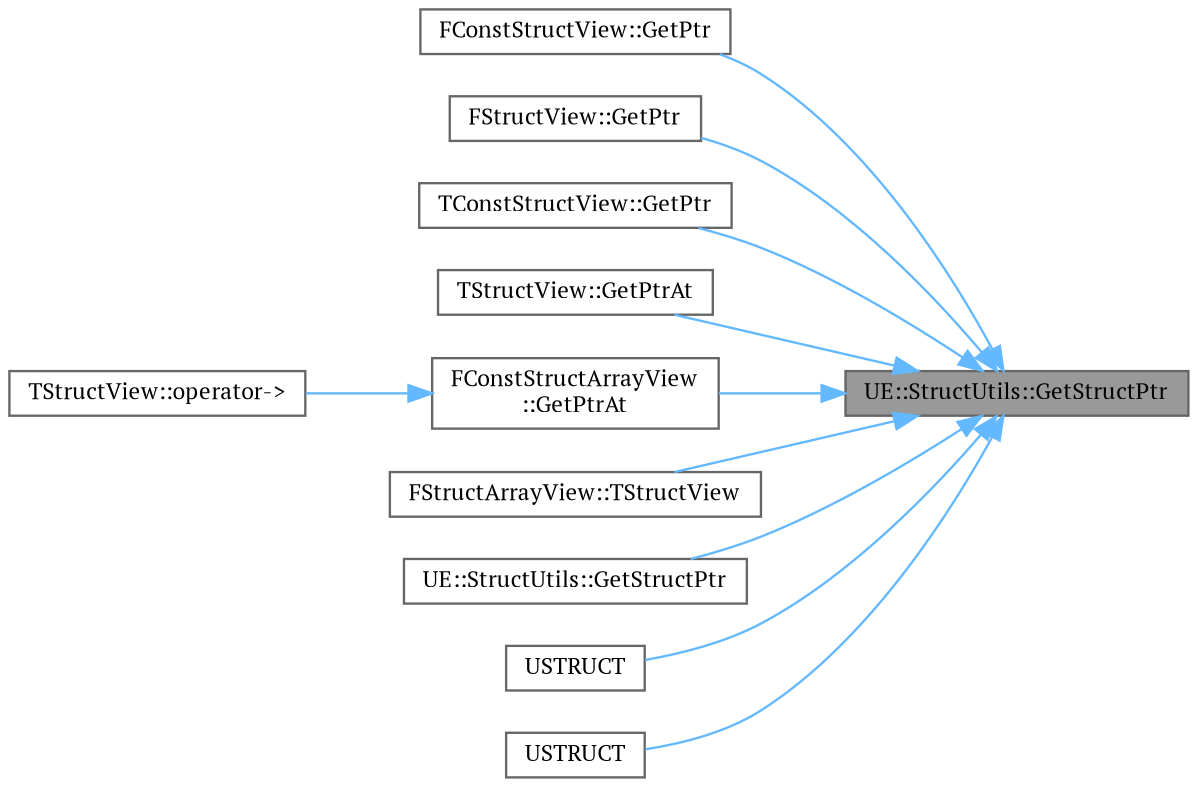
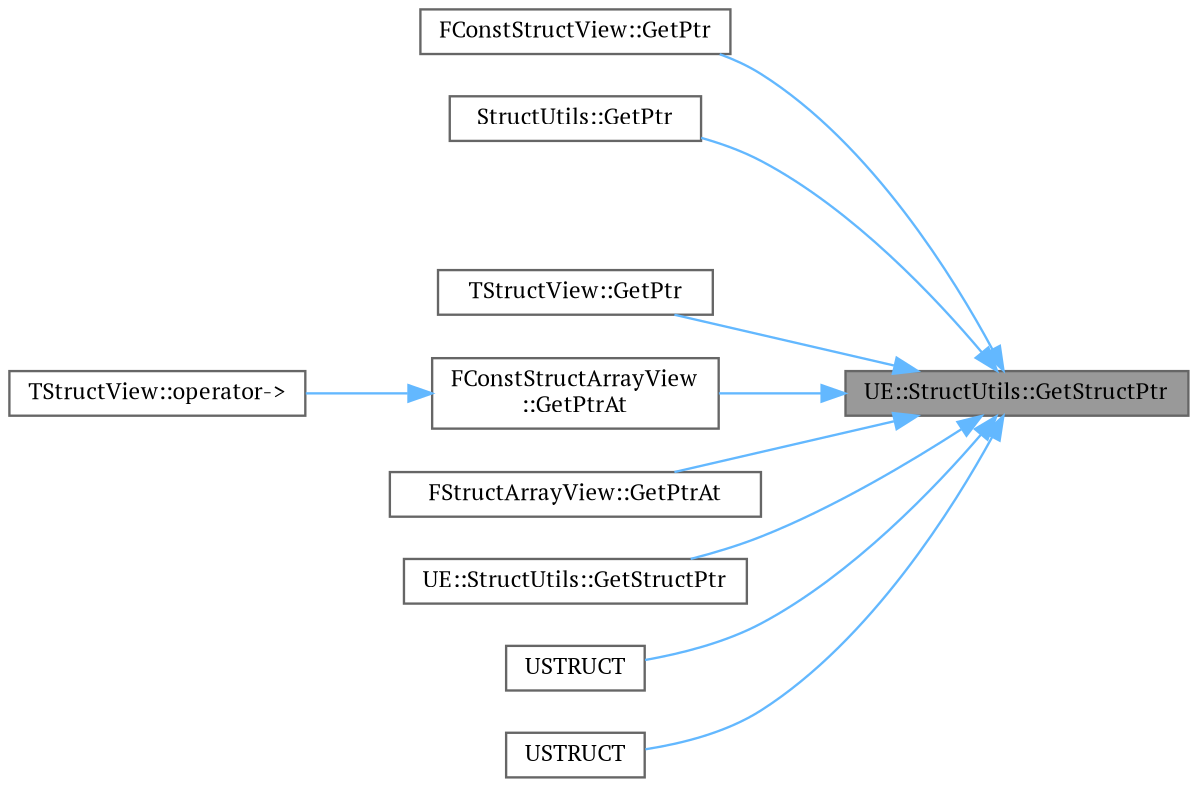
node "FStructView::GetPtr": label "FStructView::GetPtr" -> "StructUtils::GetPtr"
node "TConstStructView::GetPtr": removed
node "TStructView::GetPtrAt": label "TStructView::GetPtrAt" -> "TStructView::GetPtr"
node "FStructArrayView::TStructView": label "FStructArrayView::TStructView" -> "FStructArrayView::GetPtrAt"
